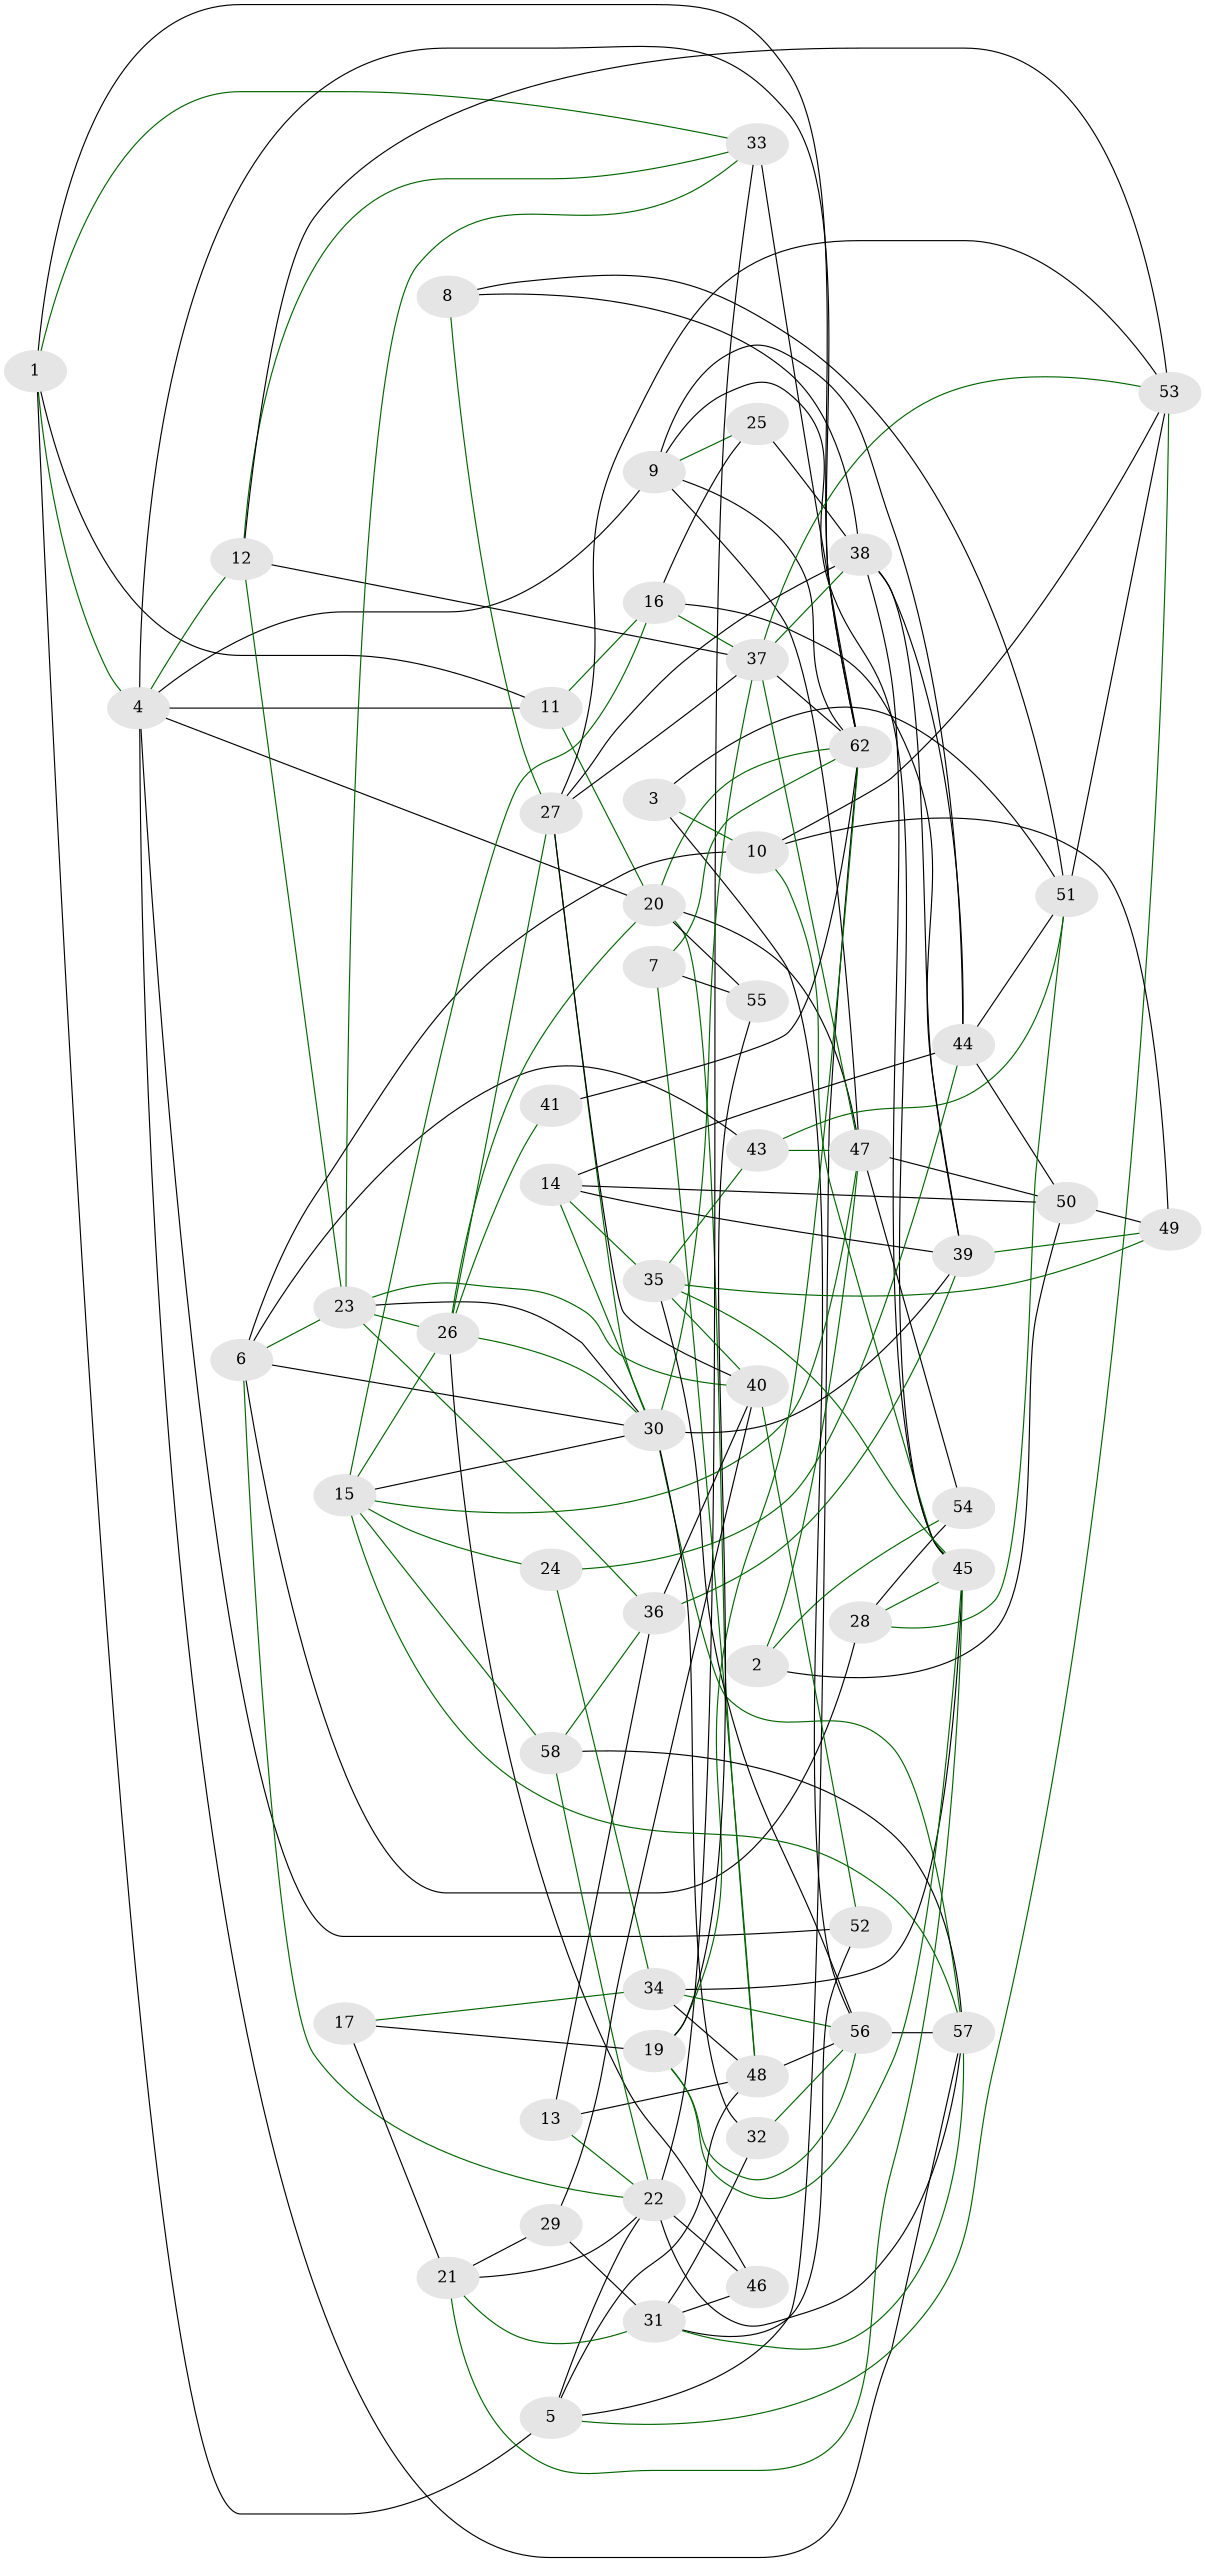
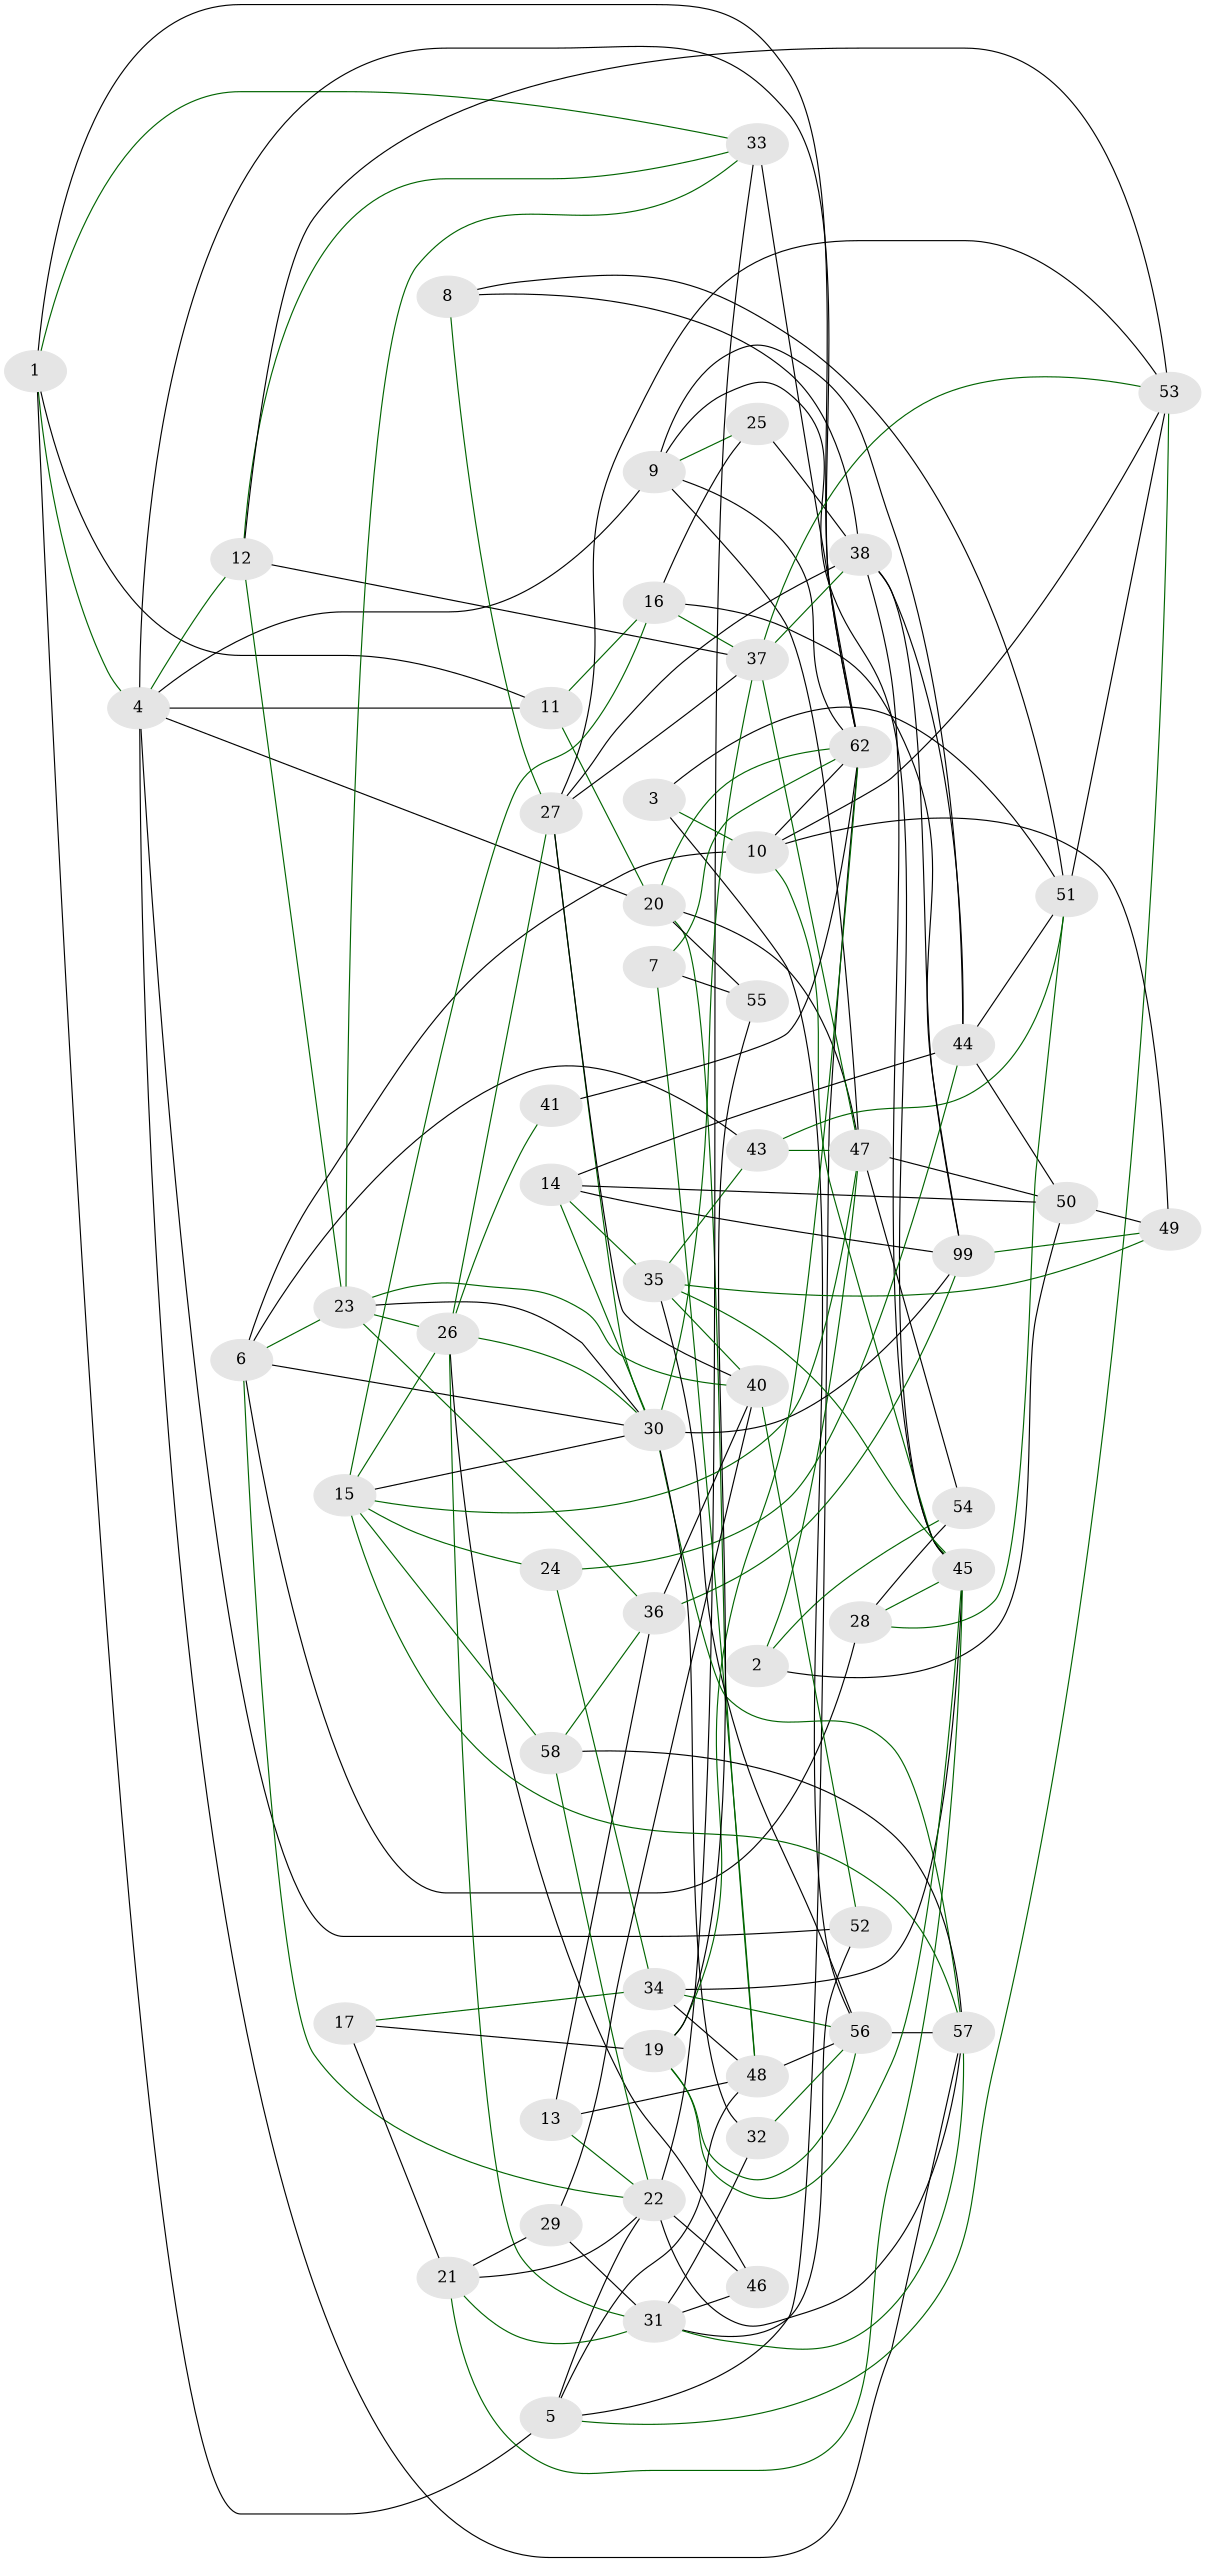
edge "37" -- "62": now "10" -- "62"
edge "20" -- "26": now "31" -- "26"
node "39": label "39" -> "99"
